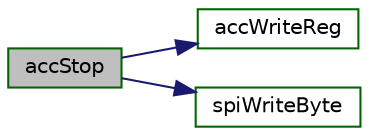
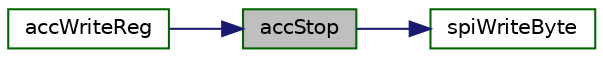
edge "accStop" -> "accWriteReg": reversed
